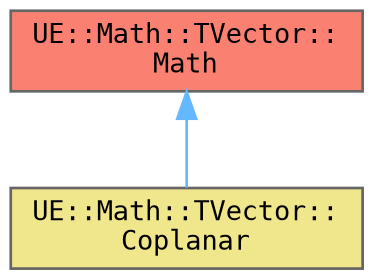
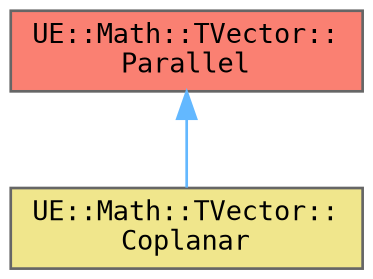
node "UE::Math::TVector:: Math": label "UE::Math::TVector:: Math" -> "UE::Math::TVector:: Parallel"
